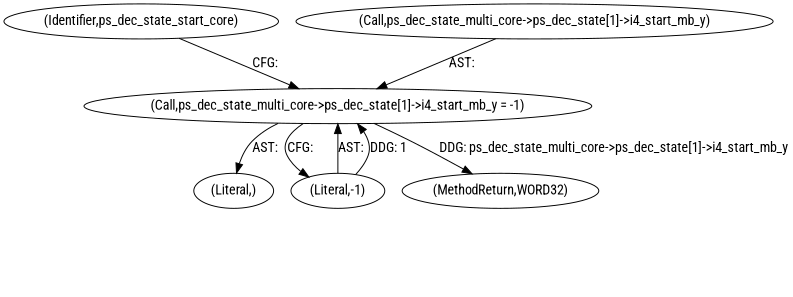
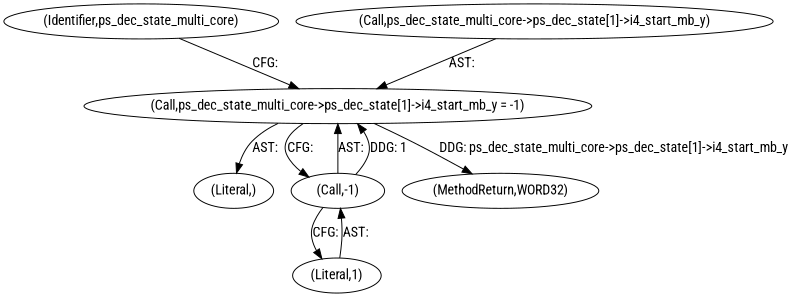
node "(Identifier,ps_dec_state_start_core)": label "(Identifier,ps_dec_state_start_core)" -> "(Identifier,ps_dec_state_multi_core)"
node "(Literal,-1)": label "(Literal,-1)" -> "(Call,-1)"
node "(Literal,1)": added
